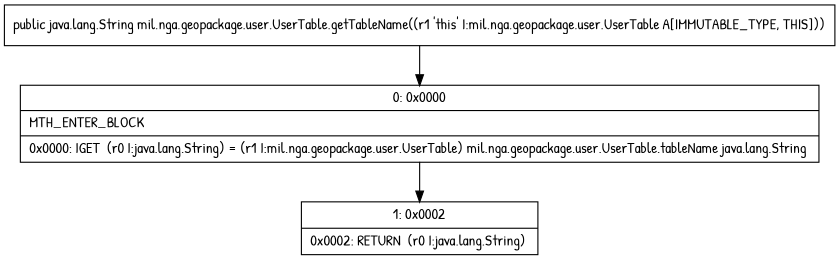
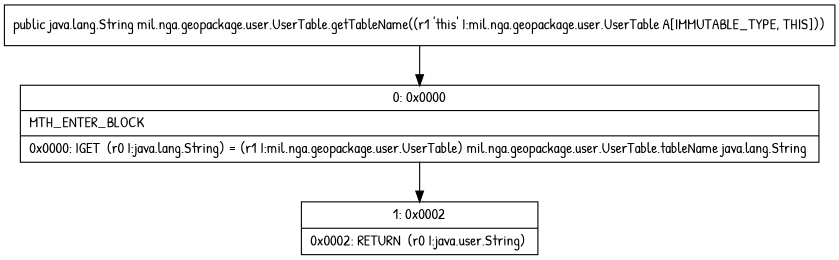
node "1: 0x0002": text "0x0002: RETURN  (r0 I:java.lang.String)" -> "0x0002: RETURN  (r0 I:java.user.String)"
